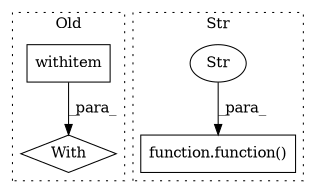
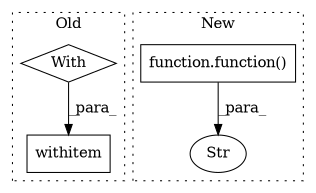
cluster "Str": label "Str" -> "New"
edge "withitem" -> "With": reversed
edge "Str" -> "function.function()": reversed
